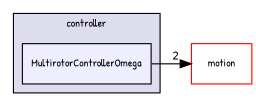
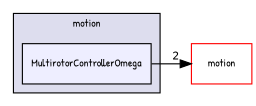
cluster "controller": label "controller" -> "motion"
